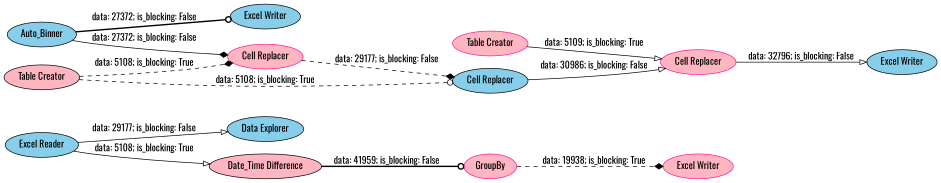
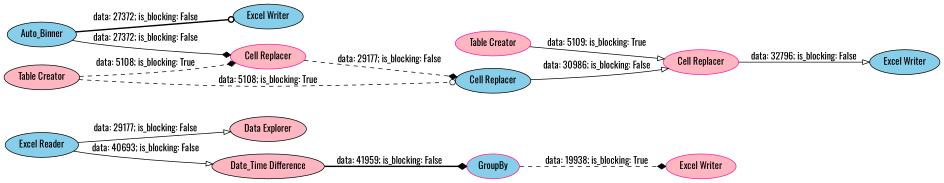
node "Data Explorer": fillcolor skyblue -> lightpink
edge "Excel Reader" -> "Date_Time Difference": label "data: 5108; is_blocking: True" -> "data: 40693; is_blocking: False"
edge "Date_Time Difference" -> "GroupBy": arrowhead odot -> diamond
node "GroupBy": fillcolor lightpink -> skyblue
